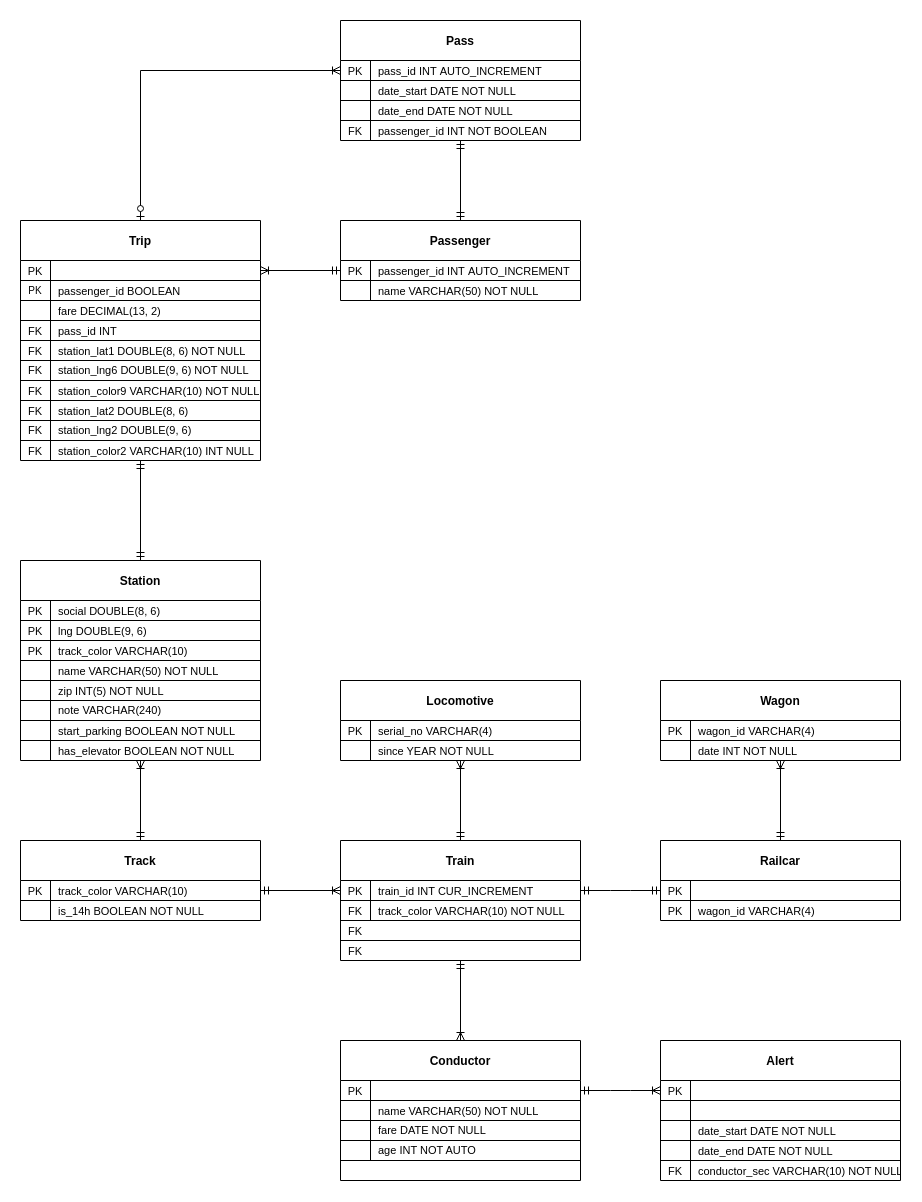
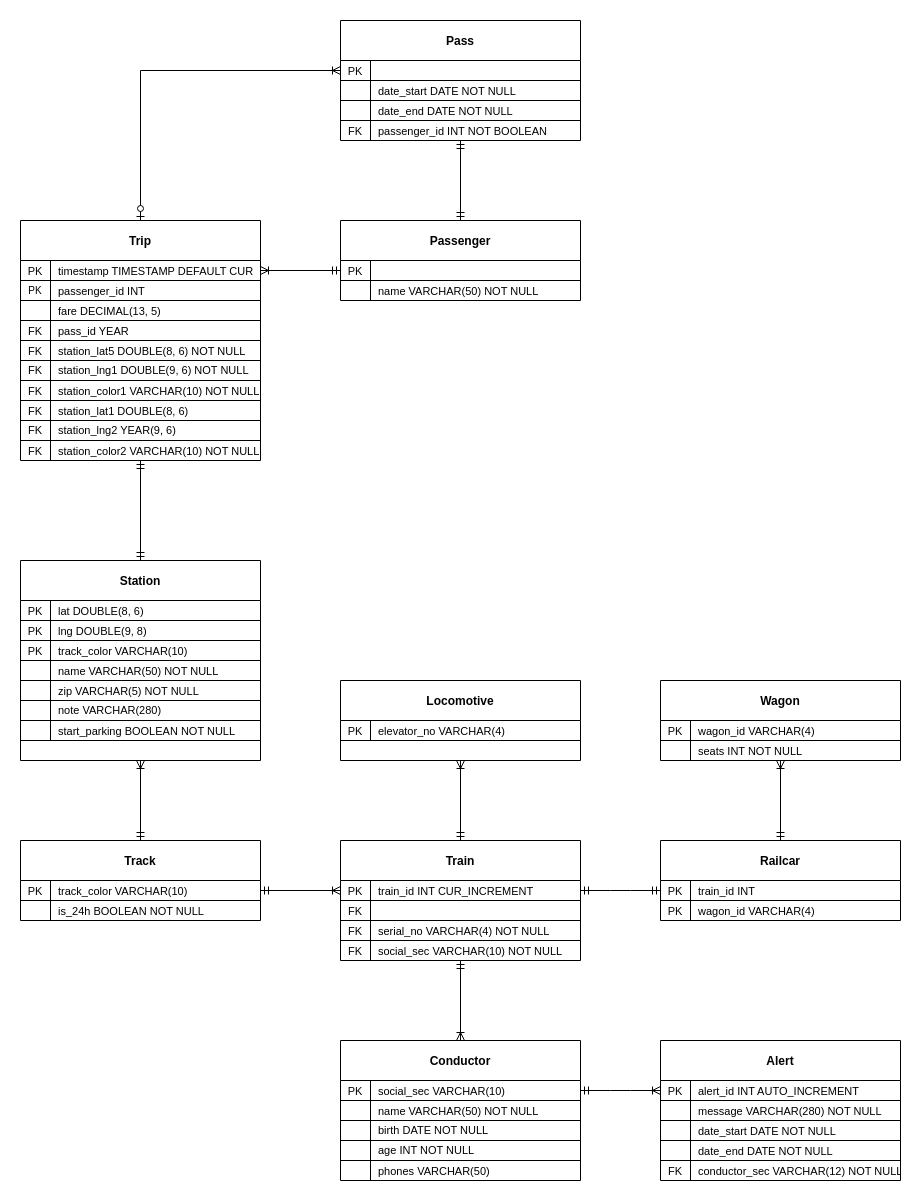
node "pass_id INT AUTO_INCREMENT": removed
node "timestamp TIMESTAMP DEFAULT CUR": added
node "passenger_id INT AUTO_INCREMENT": removed
node "passenger_id BOOLEAN": label "passenger_id BOOLEAN" -> "passenger_id INT"
node "fare DECIMAL(13, 2)": label "fare DECIMAL(13, 2)" -> "fare DECIMAL(13, 5)"
node "pass_id INT": label "pass_id INT" -> "pass_id YEAR"
node "station_lat1 DOUBLE(8, 6) NOT NULL": label "station_lat1 DOUBLE(8, 6) NOT NULL" -> "station_lat5 DOUBLE(8, 6) NOT NULL"
node "station_lng6 DOUBLE(9, 6) NOT NULL": label "station_lng6 DOUBLE(9, 6) NOT NULL" -> "station_lng1 DOUBLE(9, 6) NOT NULL"
node "station_color9 VARCHAR(10) NOT NULL": label "station_color9 VARCHAR(10) NOT NULL" -> "station_color1 VARCHAR(10) NOT NULL"
node "station_lat2 DOUBLE(8, 6)": label "station_lat2 DOUBLE(8, 6)" -> "station_lat1 DOUBLE(8, 6)"
node "station_lng2 DOUBLE(9, 6)": label "station_lng2 DOUBLE(9, 6)" -> "station_lng2 YEAR(9, 6)"
node "station_color2 VARCHAR(10) INT NULL": label "station_color2 VARCHAR(10) INT NULL" -> "station_color2 VARCHAR(10) NOT NULL"
node "social DOUBLE(8, 6)": label "social DOUBLE(8, 6)" -> "lat DOUBLE(8, 6)"
node "lng DOUBLE(9, 6)": label "lng DOUBLE(9, 6)" -> "lng DOUBLE(9, 8)"
node "zip INT(5) NOT NULL": label "zip INT(5) NOT NULL" -> "zip VARCHAR(5) NOT NULL"
node "note VARCHAR(240)": label "note VARCHAR(240)" -> "note VARCHAR(280)"
node "serial_no VARCHAR(4)": label "serial_no VARCHAR(4)" -> "elevator_no VARCHAR(4)"
node "has_elevator BOOLEAN NOT NULL": removed
node "since YEAR NOT NULL": removed
node "date INT NOT NULL": label "date INT NOT NULL" -> "seats INT NOT NULL"
node "train_id INT": added
node "is_14h BOOLEAN NOT NULL": label "is_14h BOOLEAN NOT NULL" -> "is_24h BOOLEAN NOT NULL"
node "track_color VARCHAR(10) NOT NULL": removed
node "serial_no VARCHAR(4) NOT NULL": added
node "social_sec VARCHAR(10) NOT NULL": added
node "social_sec VARCHAR(10)": added
node "alert_id INT AUTO_INCREMENT": added
node "message VARCHAR(280) NOT NULL": added
node "fare DATE NOT NULL": label "fare DATE NOT NULL" -> "birth DATE NOT NULL"
node "age INT NOT AUTO": label "age INT NOT AUTO" -> "age INT NOT NULL"
node "phones VARCHAR(50)": added
node "conductor_sec VARCHAR(10) NOT NULL": label "conductor_sec VARCHAR(10) NOT NULL" -> "conductor_sec VARCHAR(12) NOT NULL"
